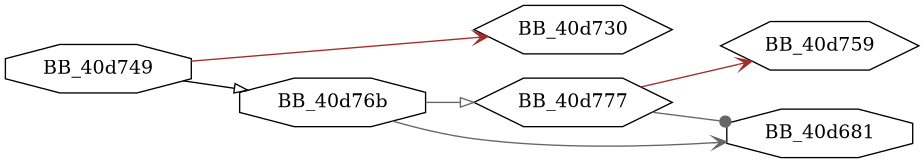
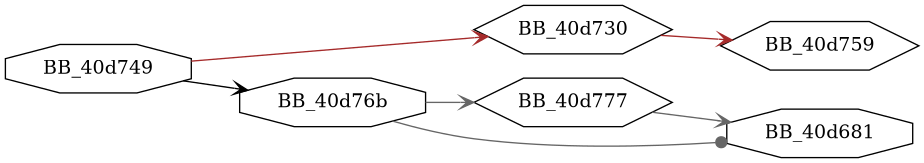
edge "BB_40d777" -> "BB_40d759": now "BB_40d730" -> "BB_40d759"
edge "BB_40d749" -> "BB_40d76b": arrowhead onormal -> vee
edge "BB_40d76b" -> "BB_40d777": arrowhead onormal -> vee
edge "BB_40d777" -> "BB_40d681": arrowhead dot -> vee
edge "BB_40d76b" -> "BB_40d681": arrowhead vee -> dot
